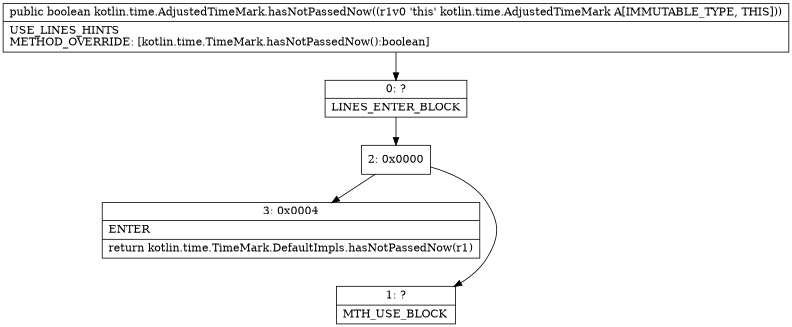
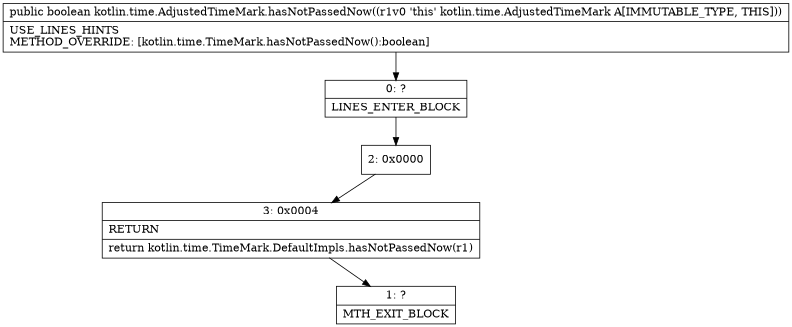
edge "2: 0x0000" -> "1: ?": now "3: 0x0004" -> "1: ?"
node "3: 0x0004": text "ENTER" -> "RETURN"
node "1: ?": text "MTH_USE_BLOCK" -> "MTH_EXIT_BLOCK"
